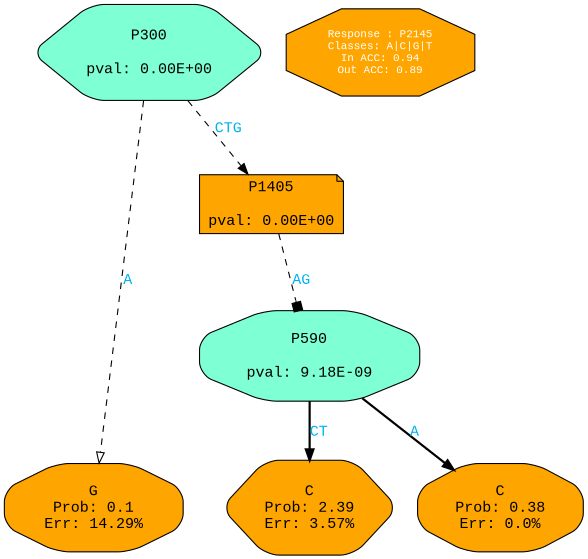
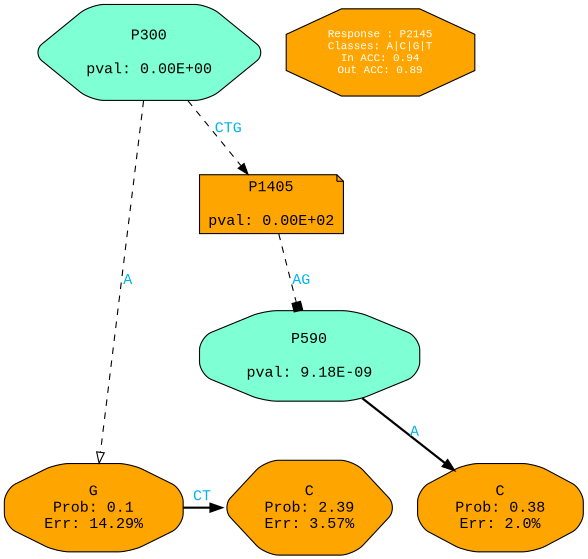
node "P1405 pval: 0.00E+00": label "P1405 pval: 0.00E+00" -> "P1405 pval: 0.00E+02"
edge "P590 pval: 9.18E-09" -> "C Prob: 2.39 Err: 3.57%": now "G Prob: 0.1 Err: 14.29%" -> "C Prob: 2.39 Err: 3.57%"
node "C Prob: 0.38 Err: 0.0%": label "C Prob: 0.38 Err: 0.0%" -> "C Prob: 0.38 Err: 2.0%"
